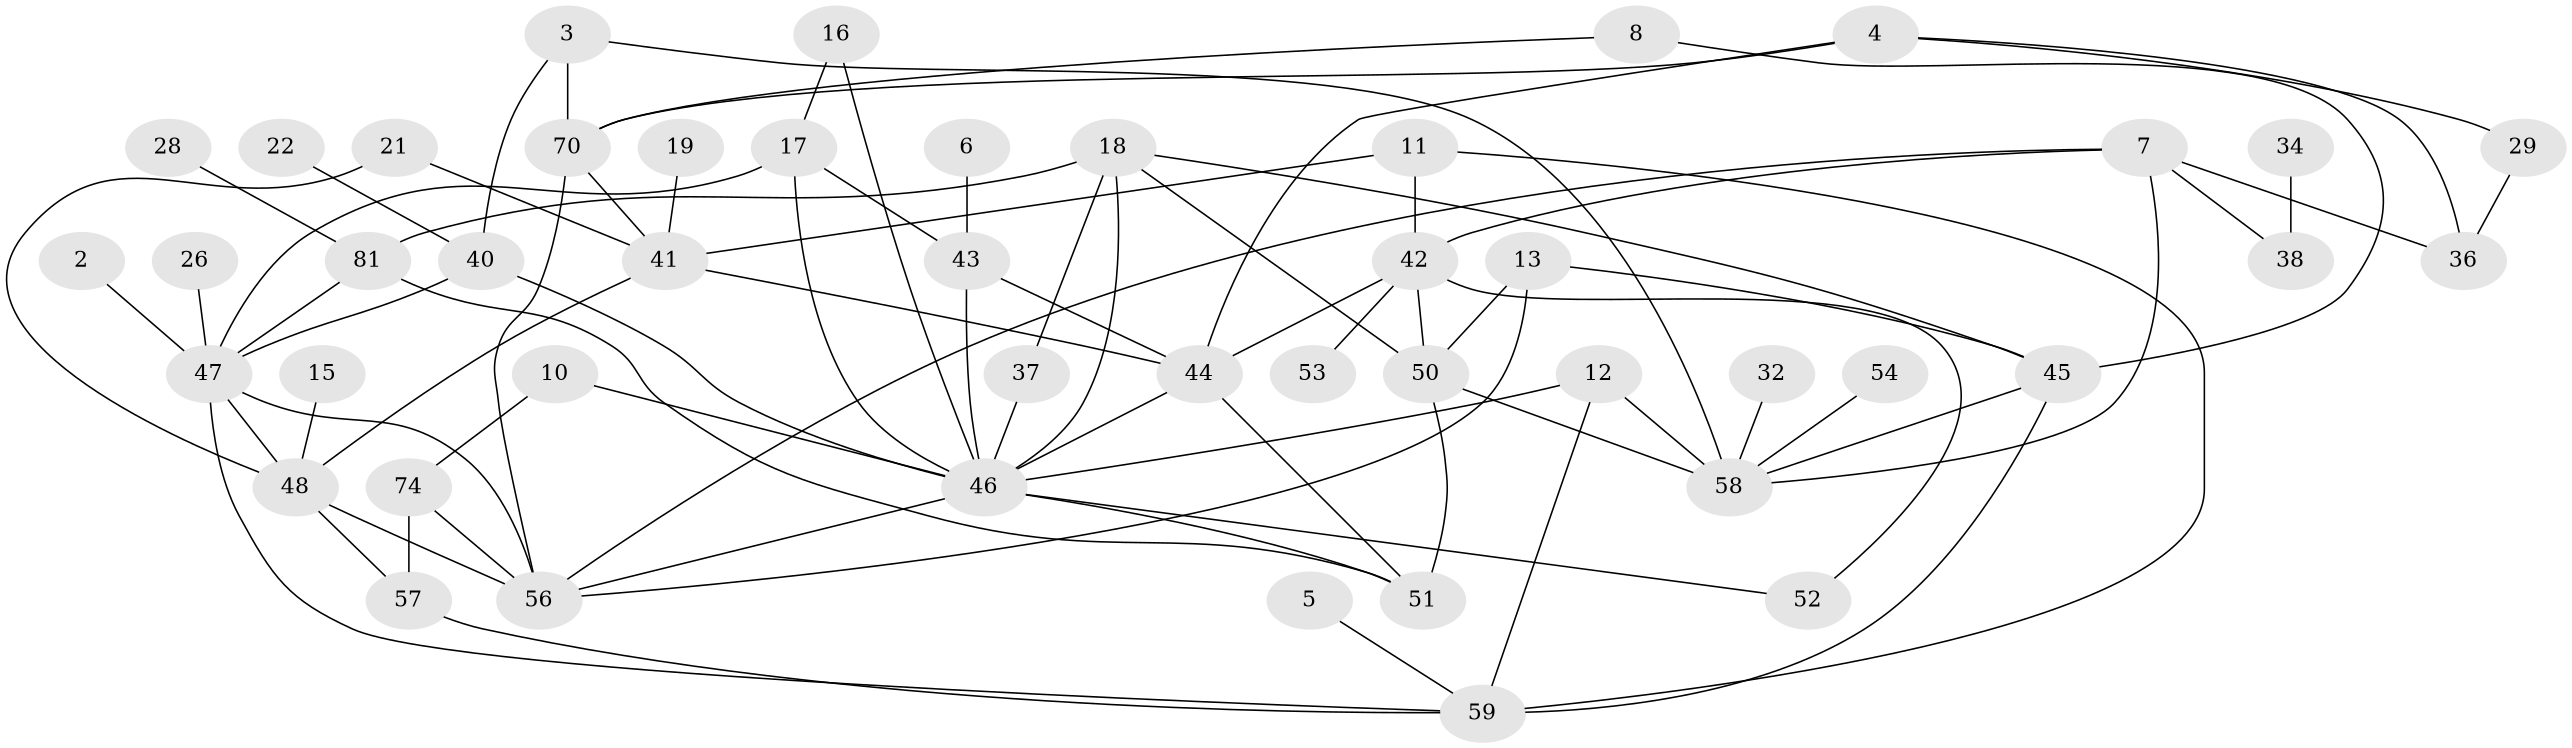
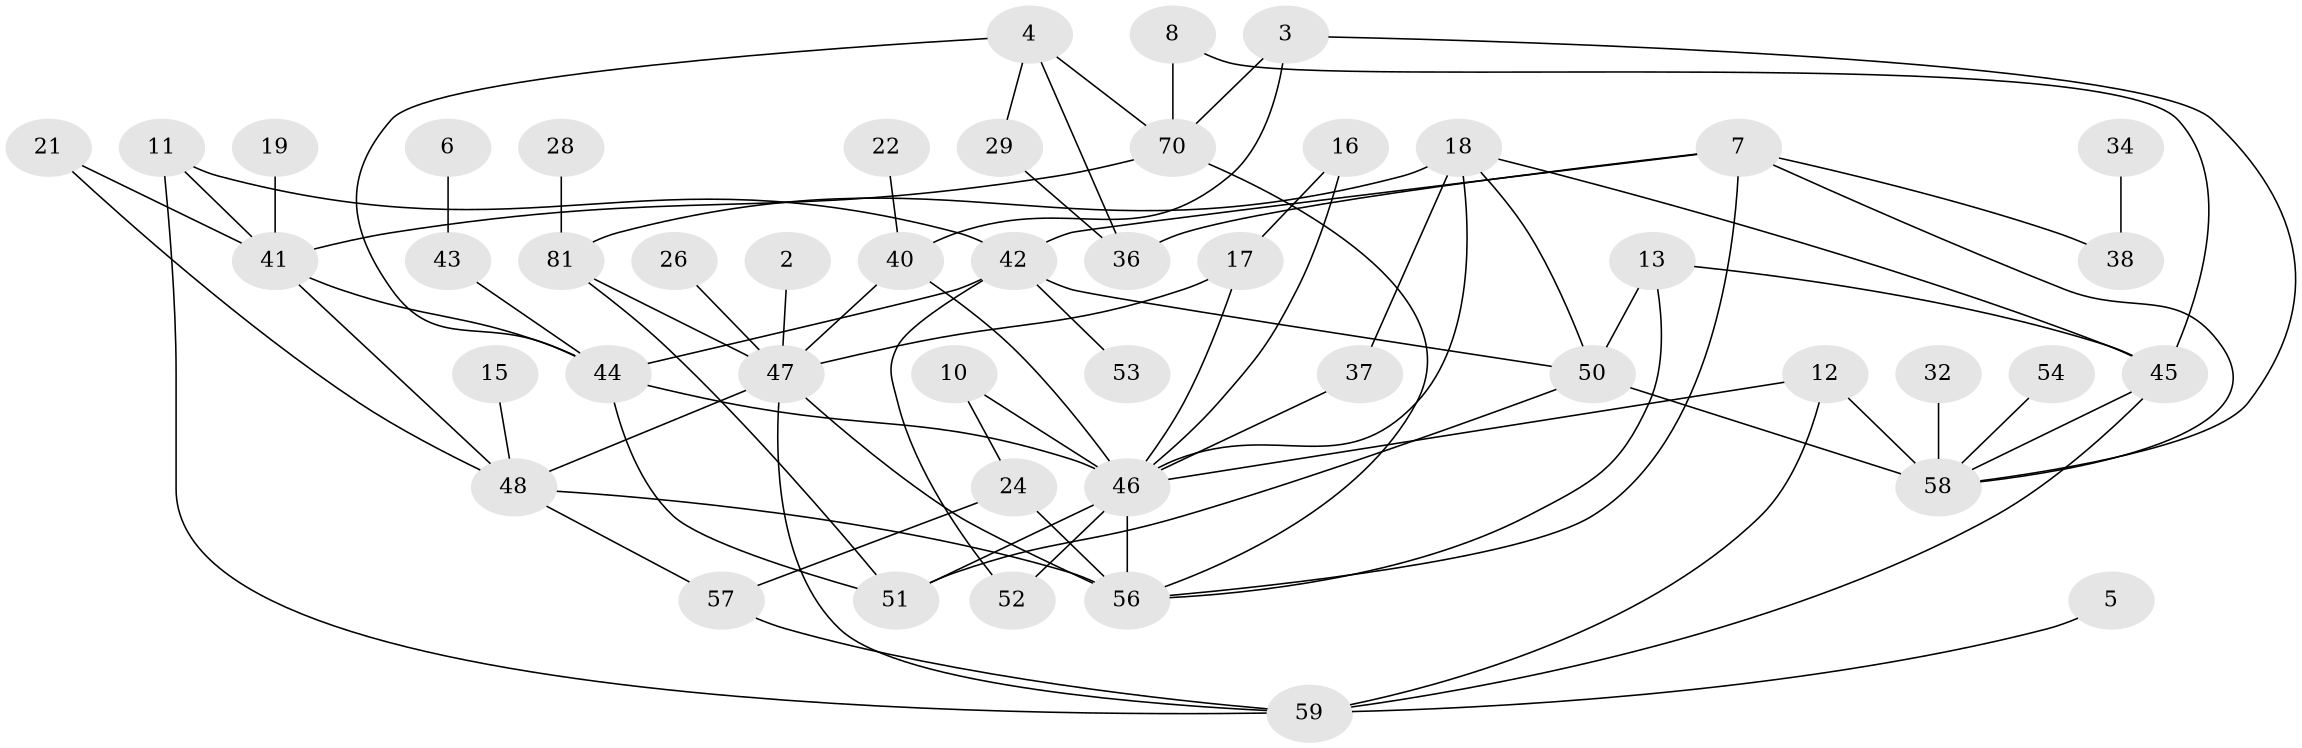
edge "17" -- "43": removed
edge "43" -- "46": removed
node "74": label "74" -> "24"
